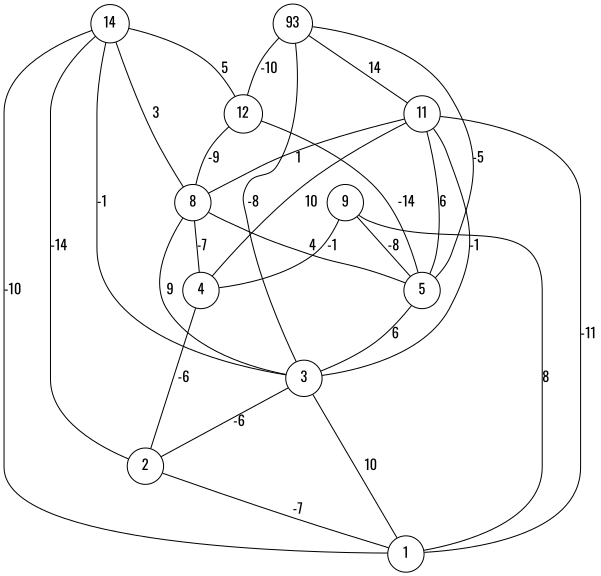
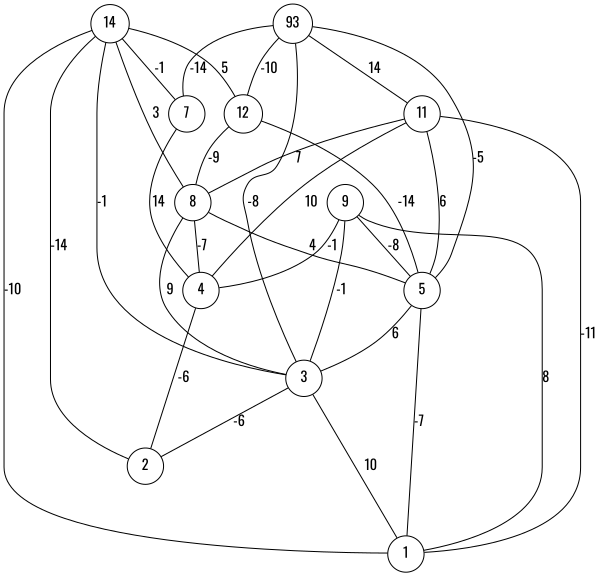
node "7": added
edge "11" -- "8": label "1" -> "7"
edge "11" -- "3": now "9" -- "3"
edge "2" -- "1": now "5" -- "1"
